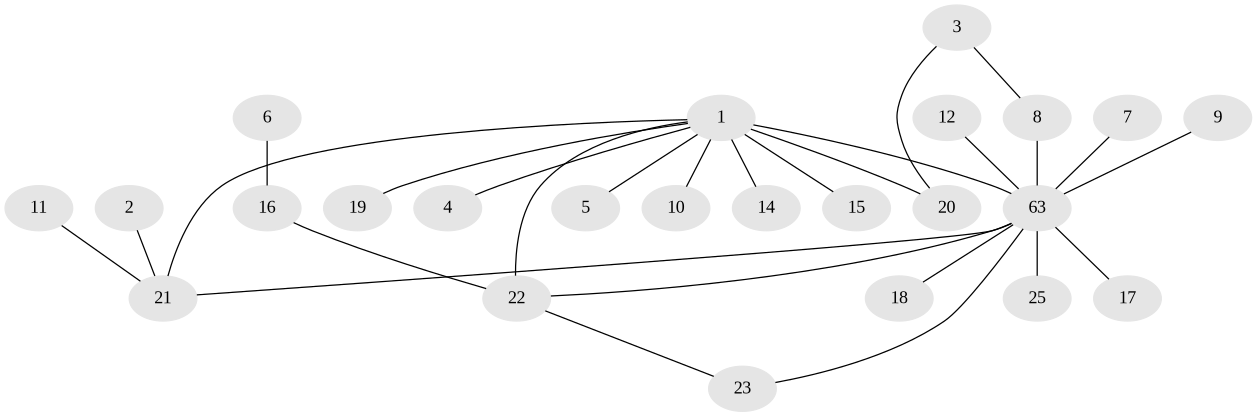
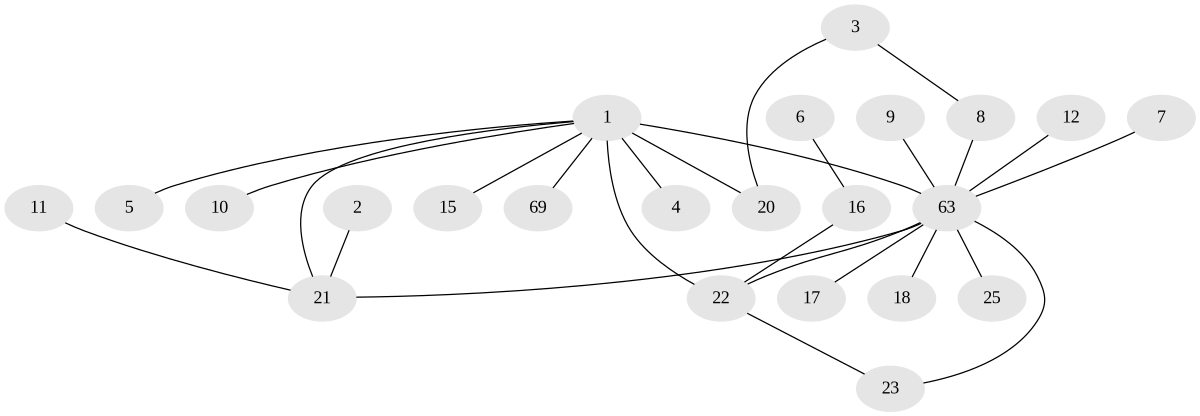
node "19": label "19" -> "69"
node "14": removed
